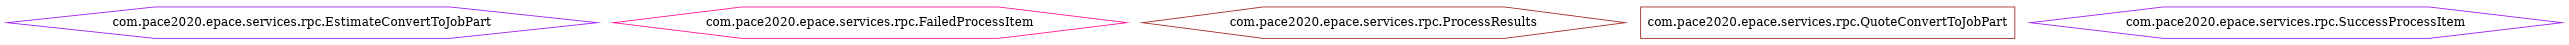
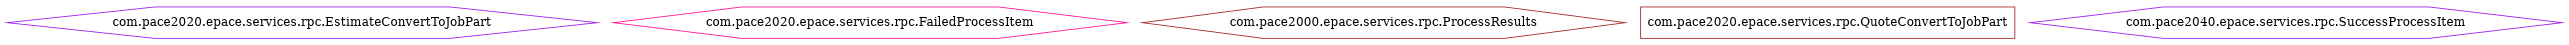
node "com.pace2020.epace.services.rpc.ProcessResults": label "com.pace2020.epace.services.rpc.ProcessResults" -> "com.pace2000.epace.services.rpc.ProcessResults"
node "com.pace2020.epace.services.rpc.SuccessProcessItem": label "com.pace2020.epace.services.rpc.SuccessProcessItem" -> "com.pace2040.epace.services.rpc.SuccessProcessItem"
